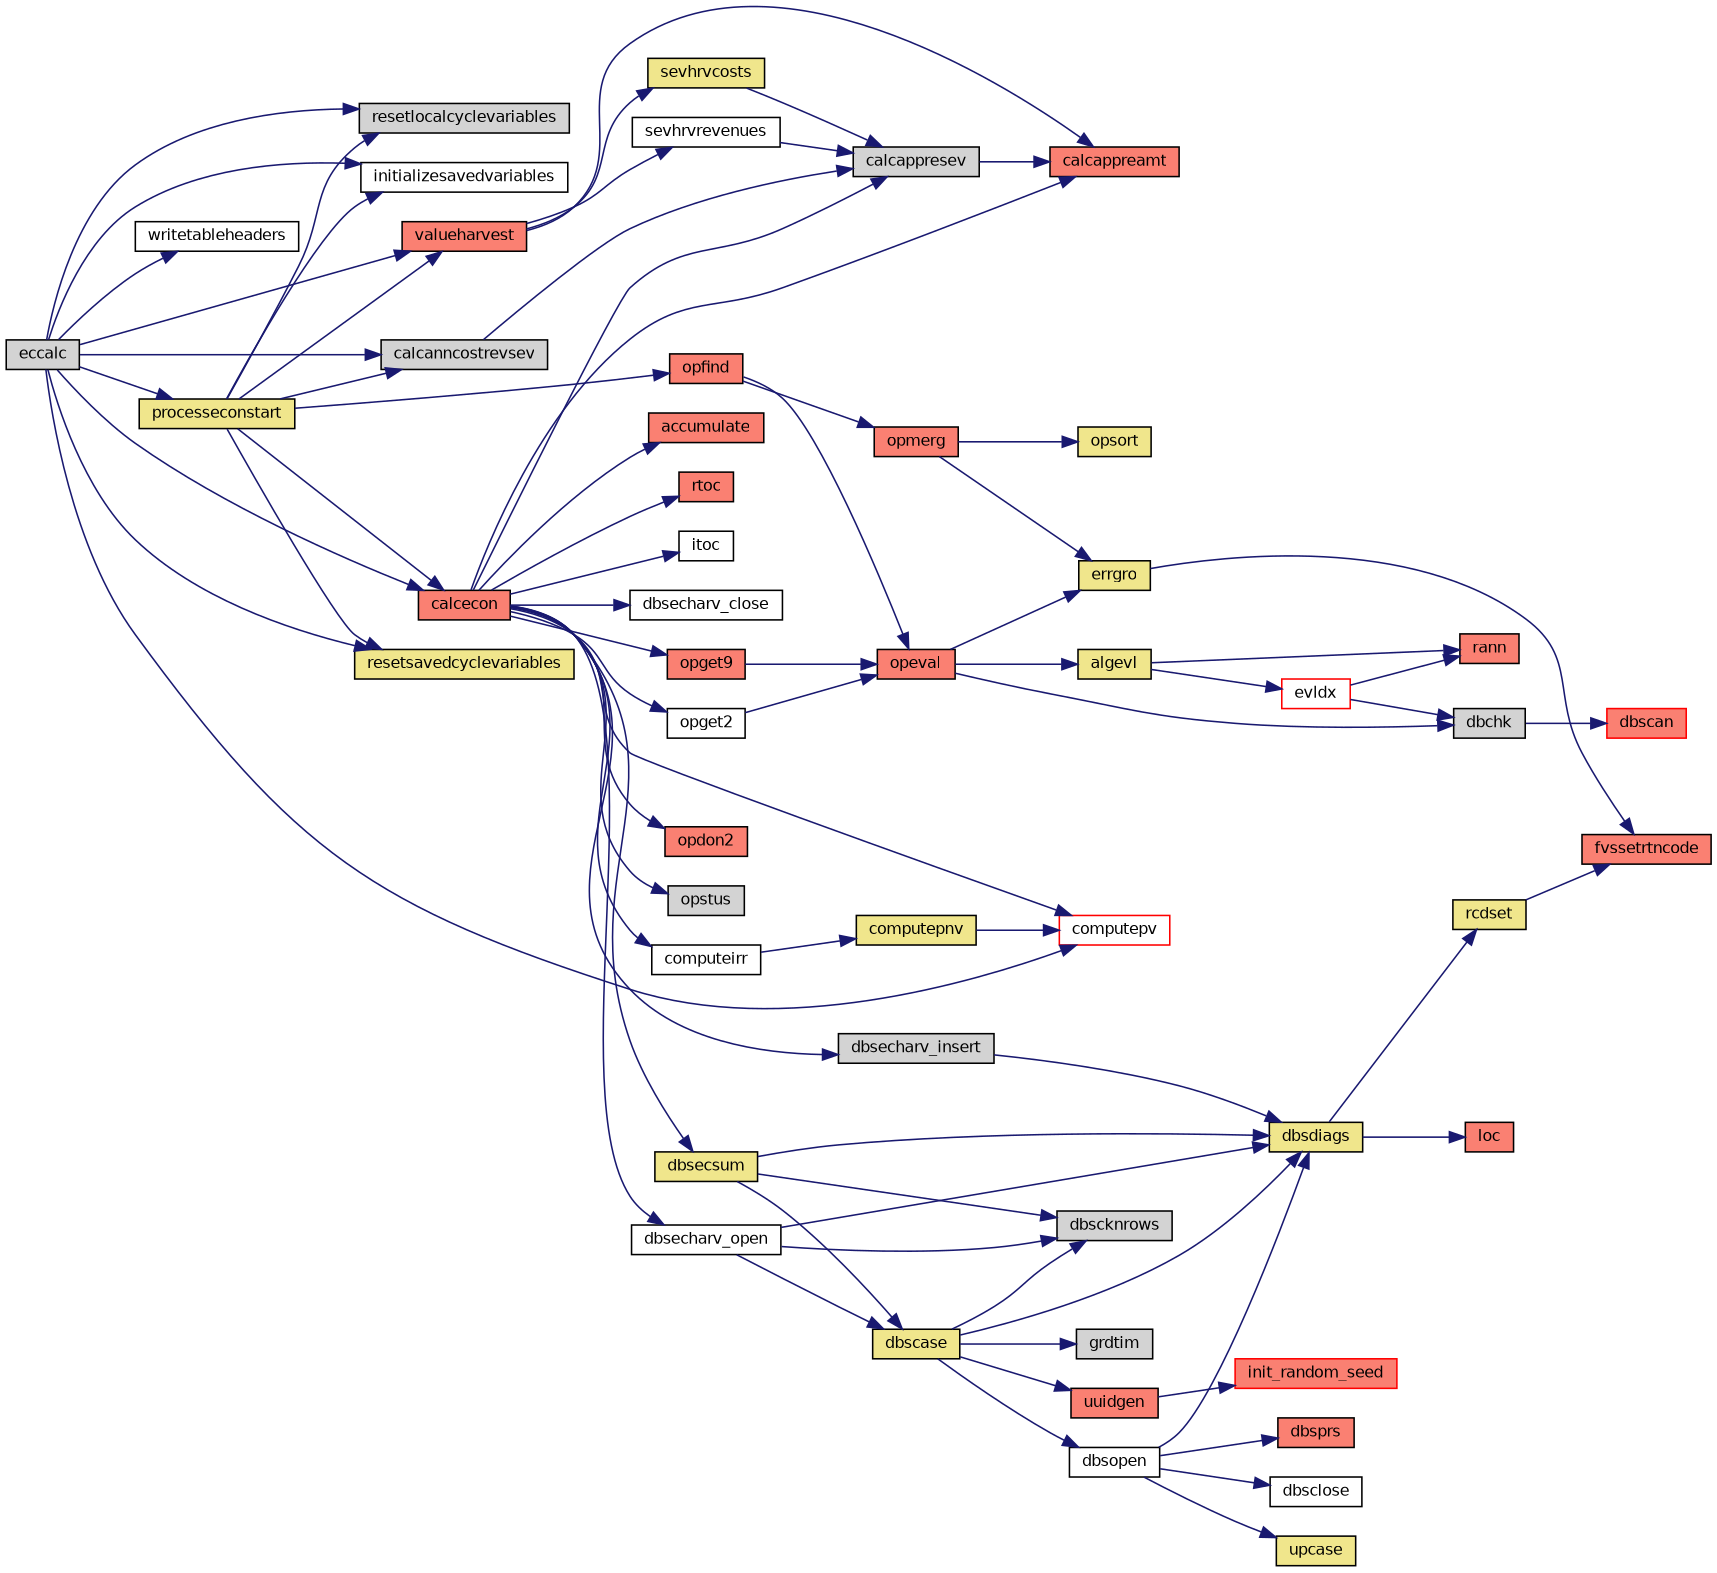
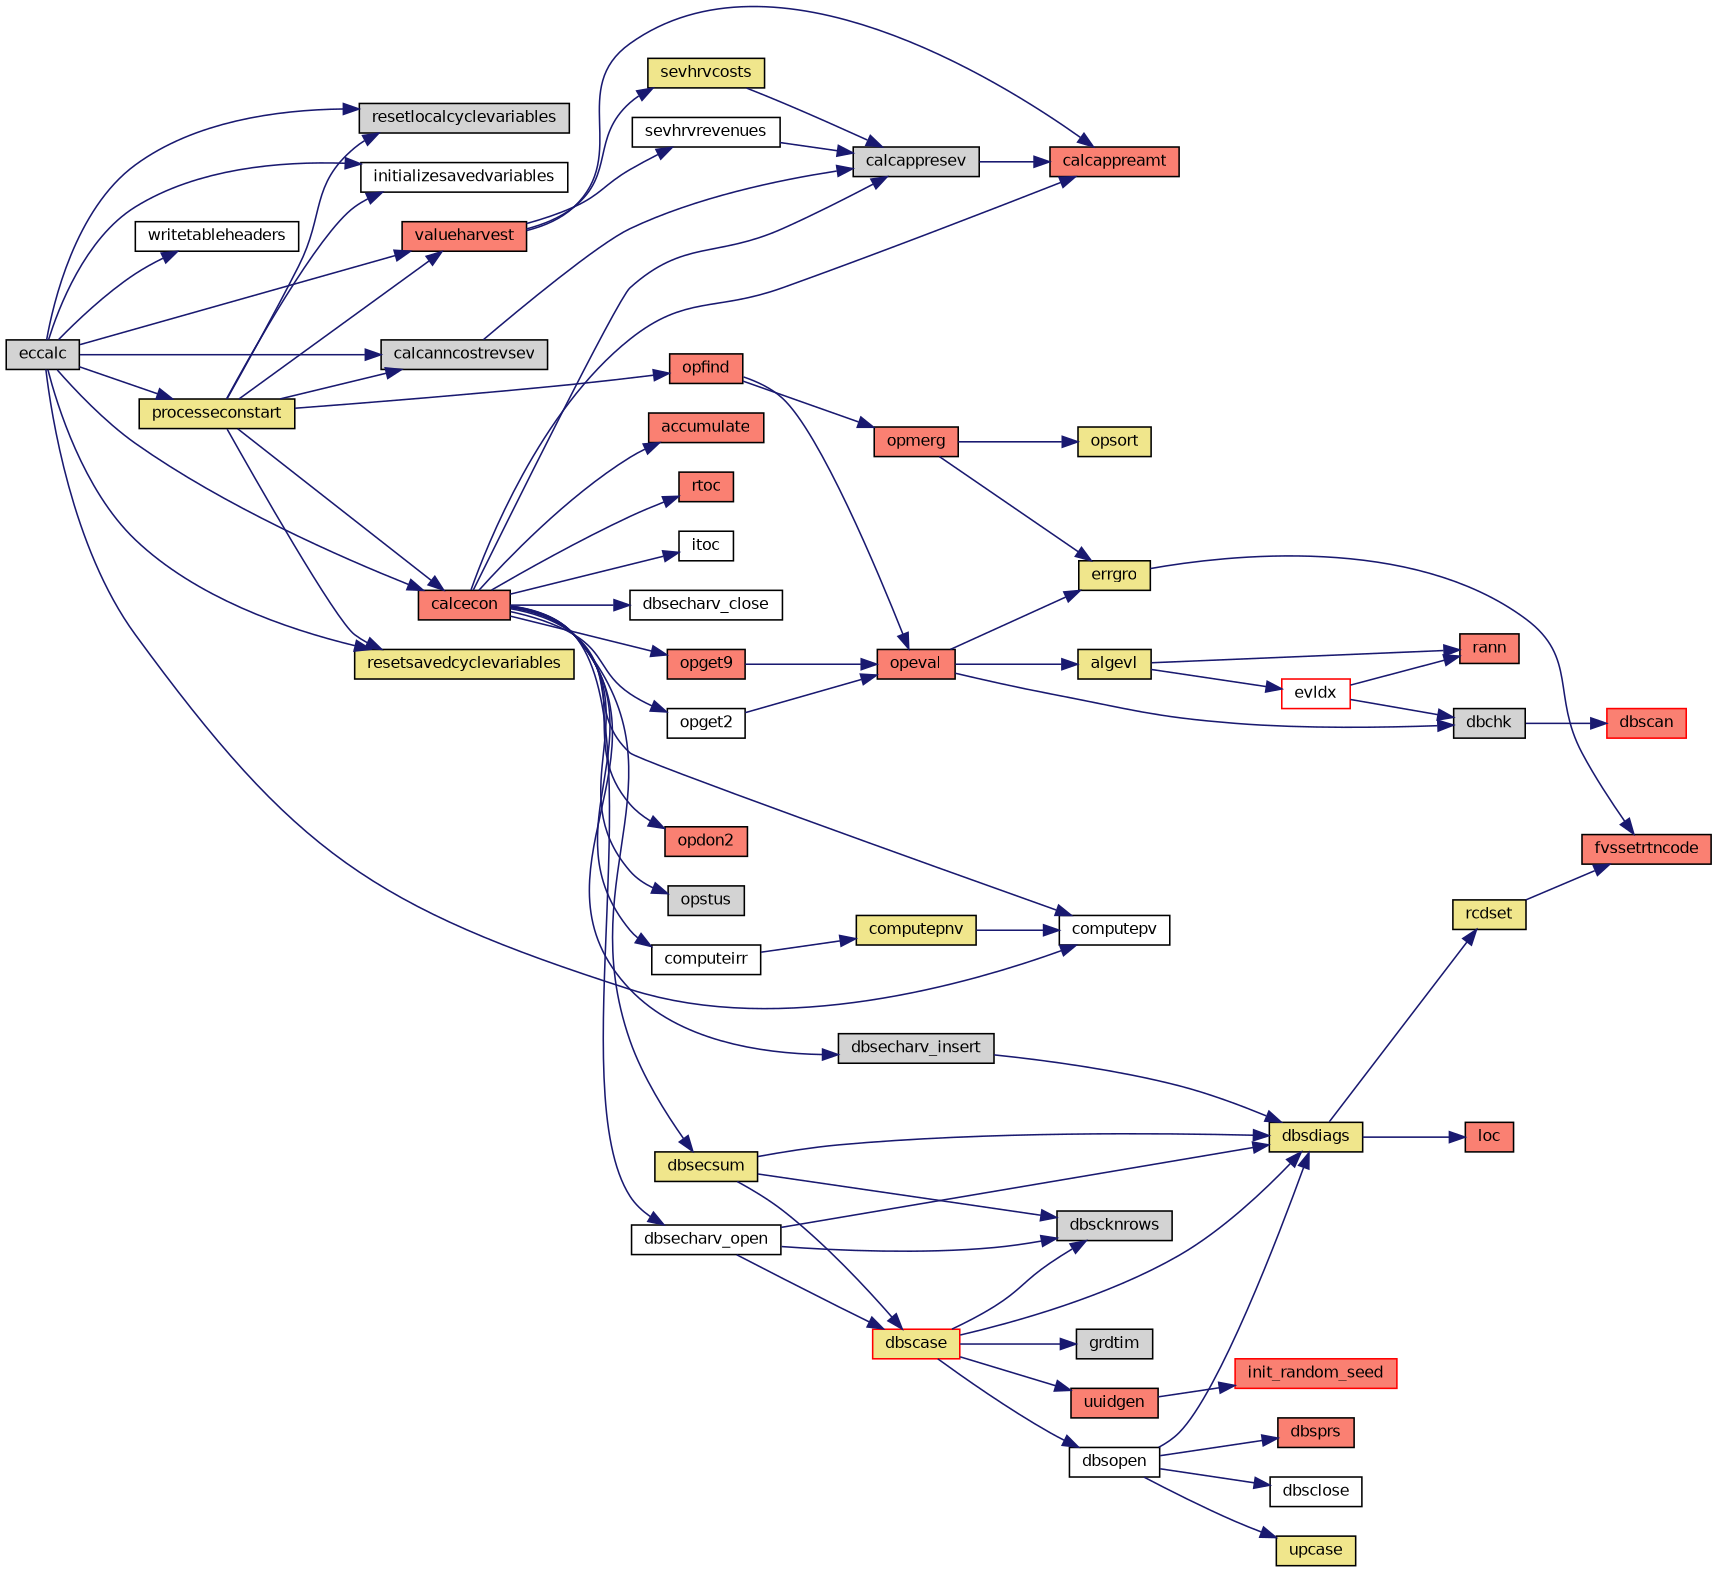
node "computepv": color red -> black
node "dbscase": color black -> red
